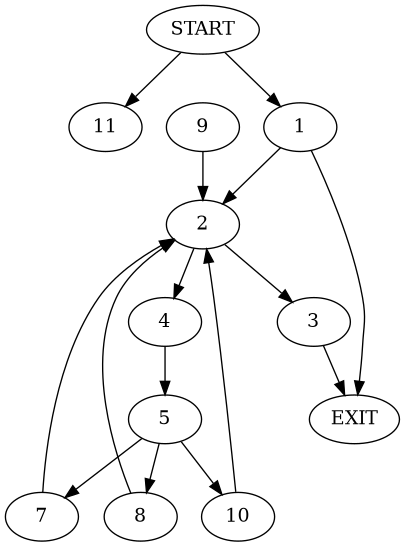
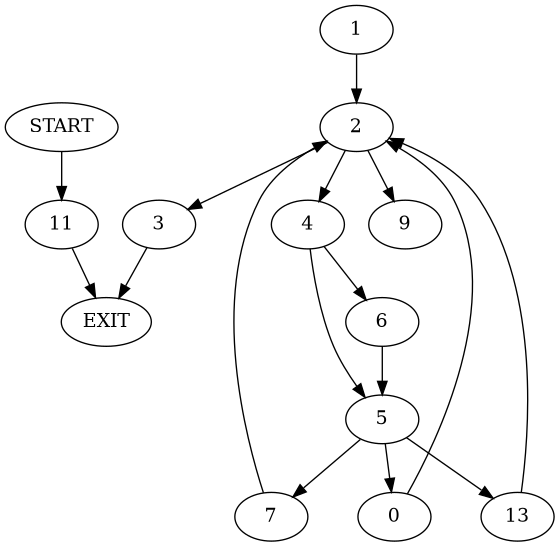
edge "START" -> "1": removed
edge "9" -> "2": reversed
edge "1" -> "EXIT": now "11" -> "EXIT"
node "6": added
node "8": label "8" -> "0"
node "10": label "10" -> "13"
